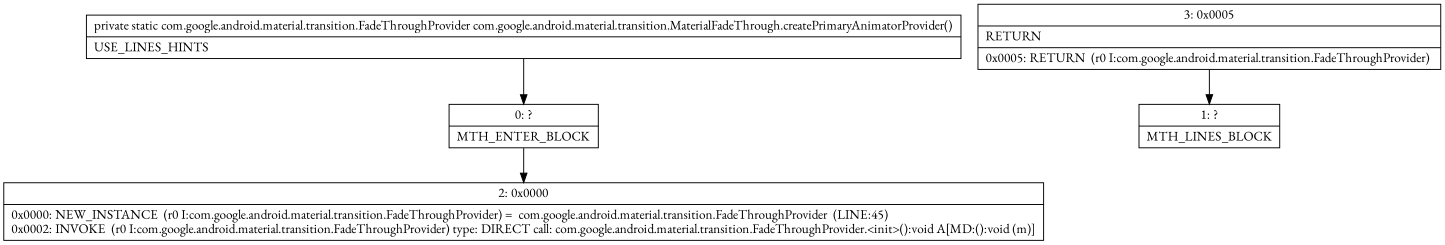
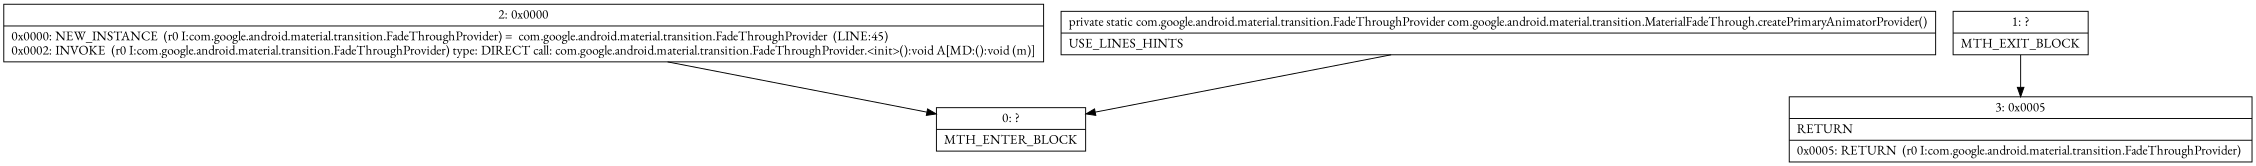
edge "3: 0x0005" -> "1: ?": reversed
node "1: ?": text "MTH_LINES_BLOCK" -> "MTH_EXIT_BLOCK"
edge "0: ?" -> "2: 0x0000": reversed
